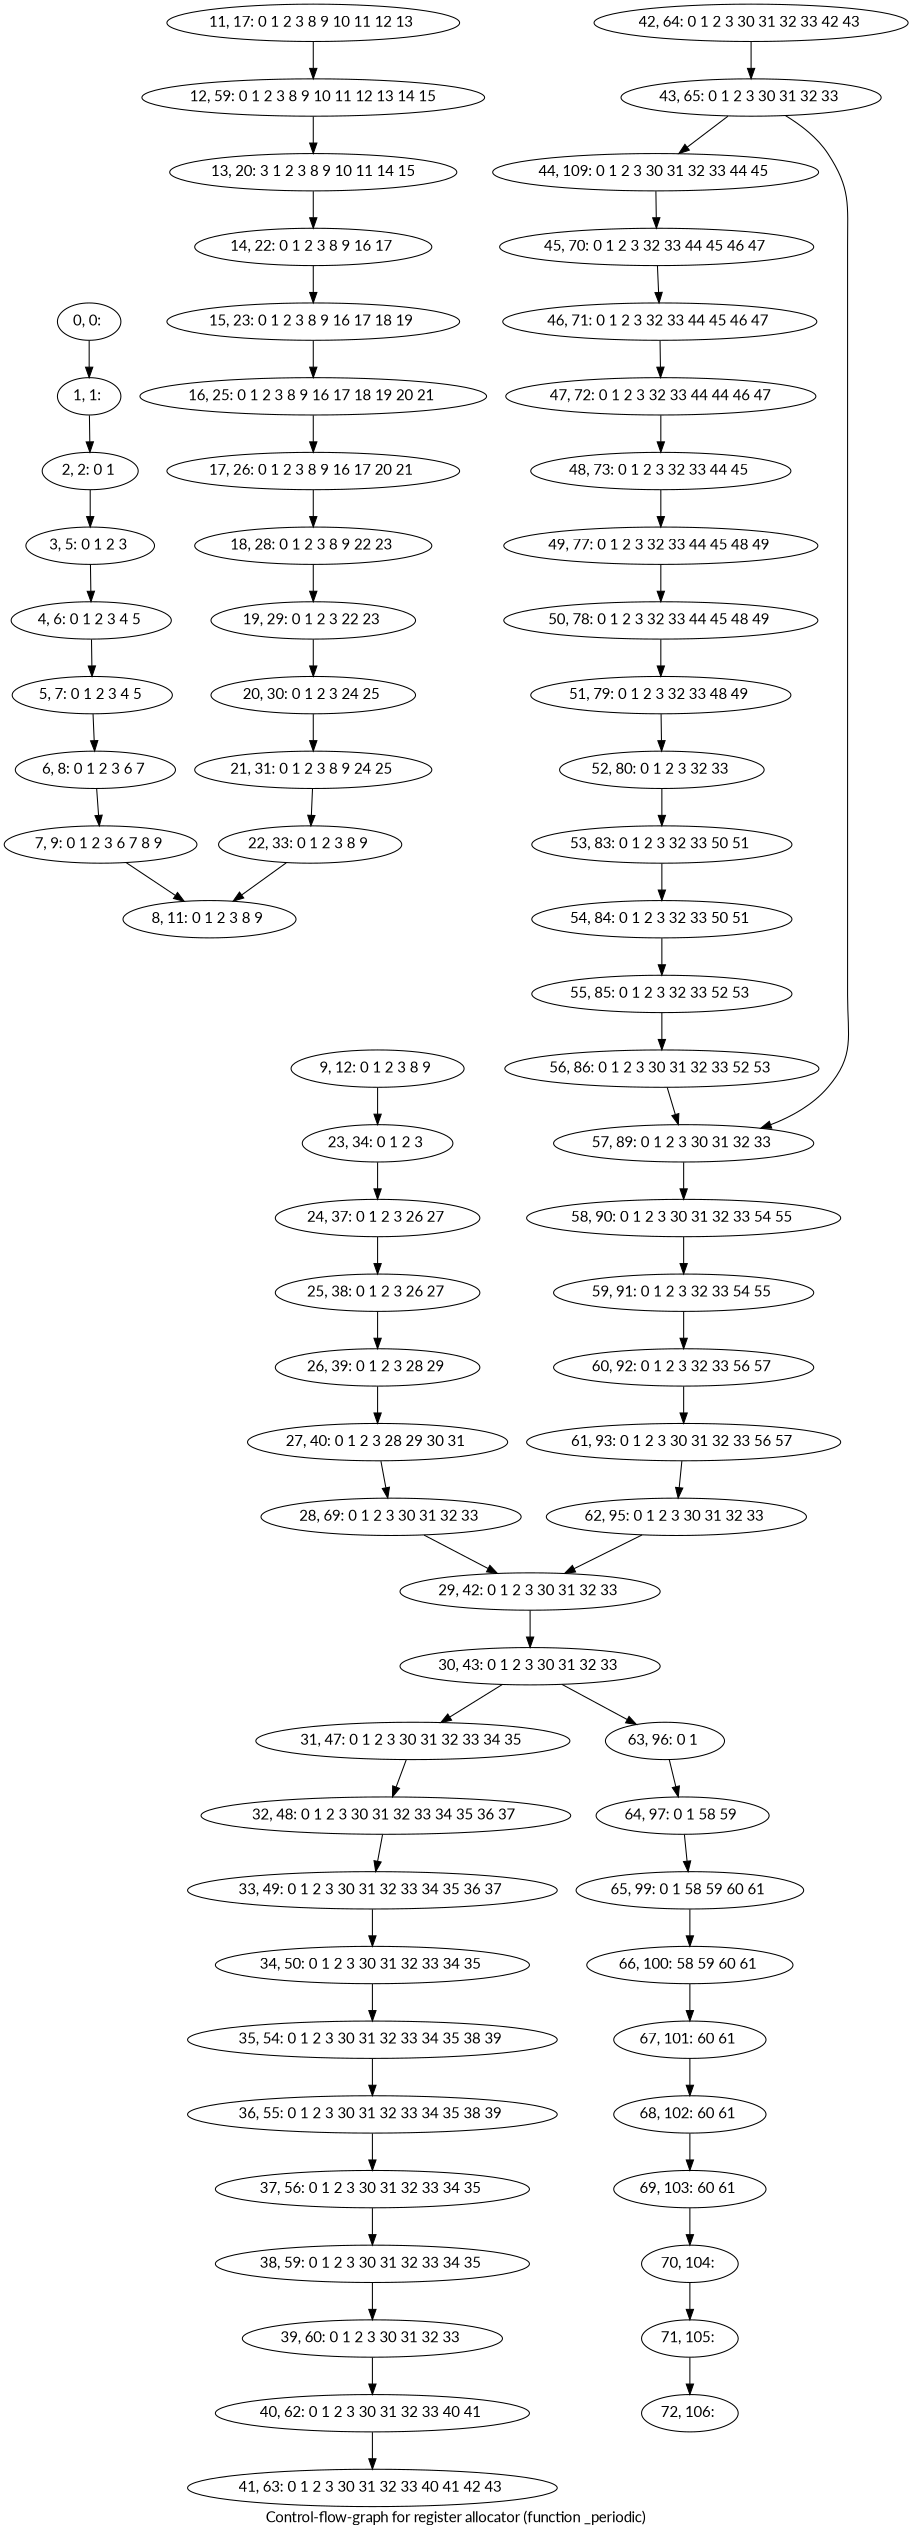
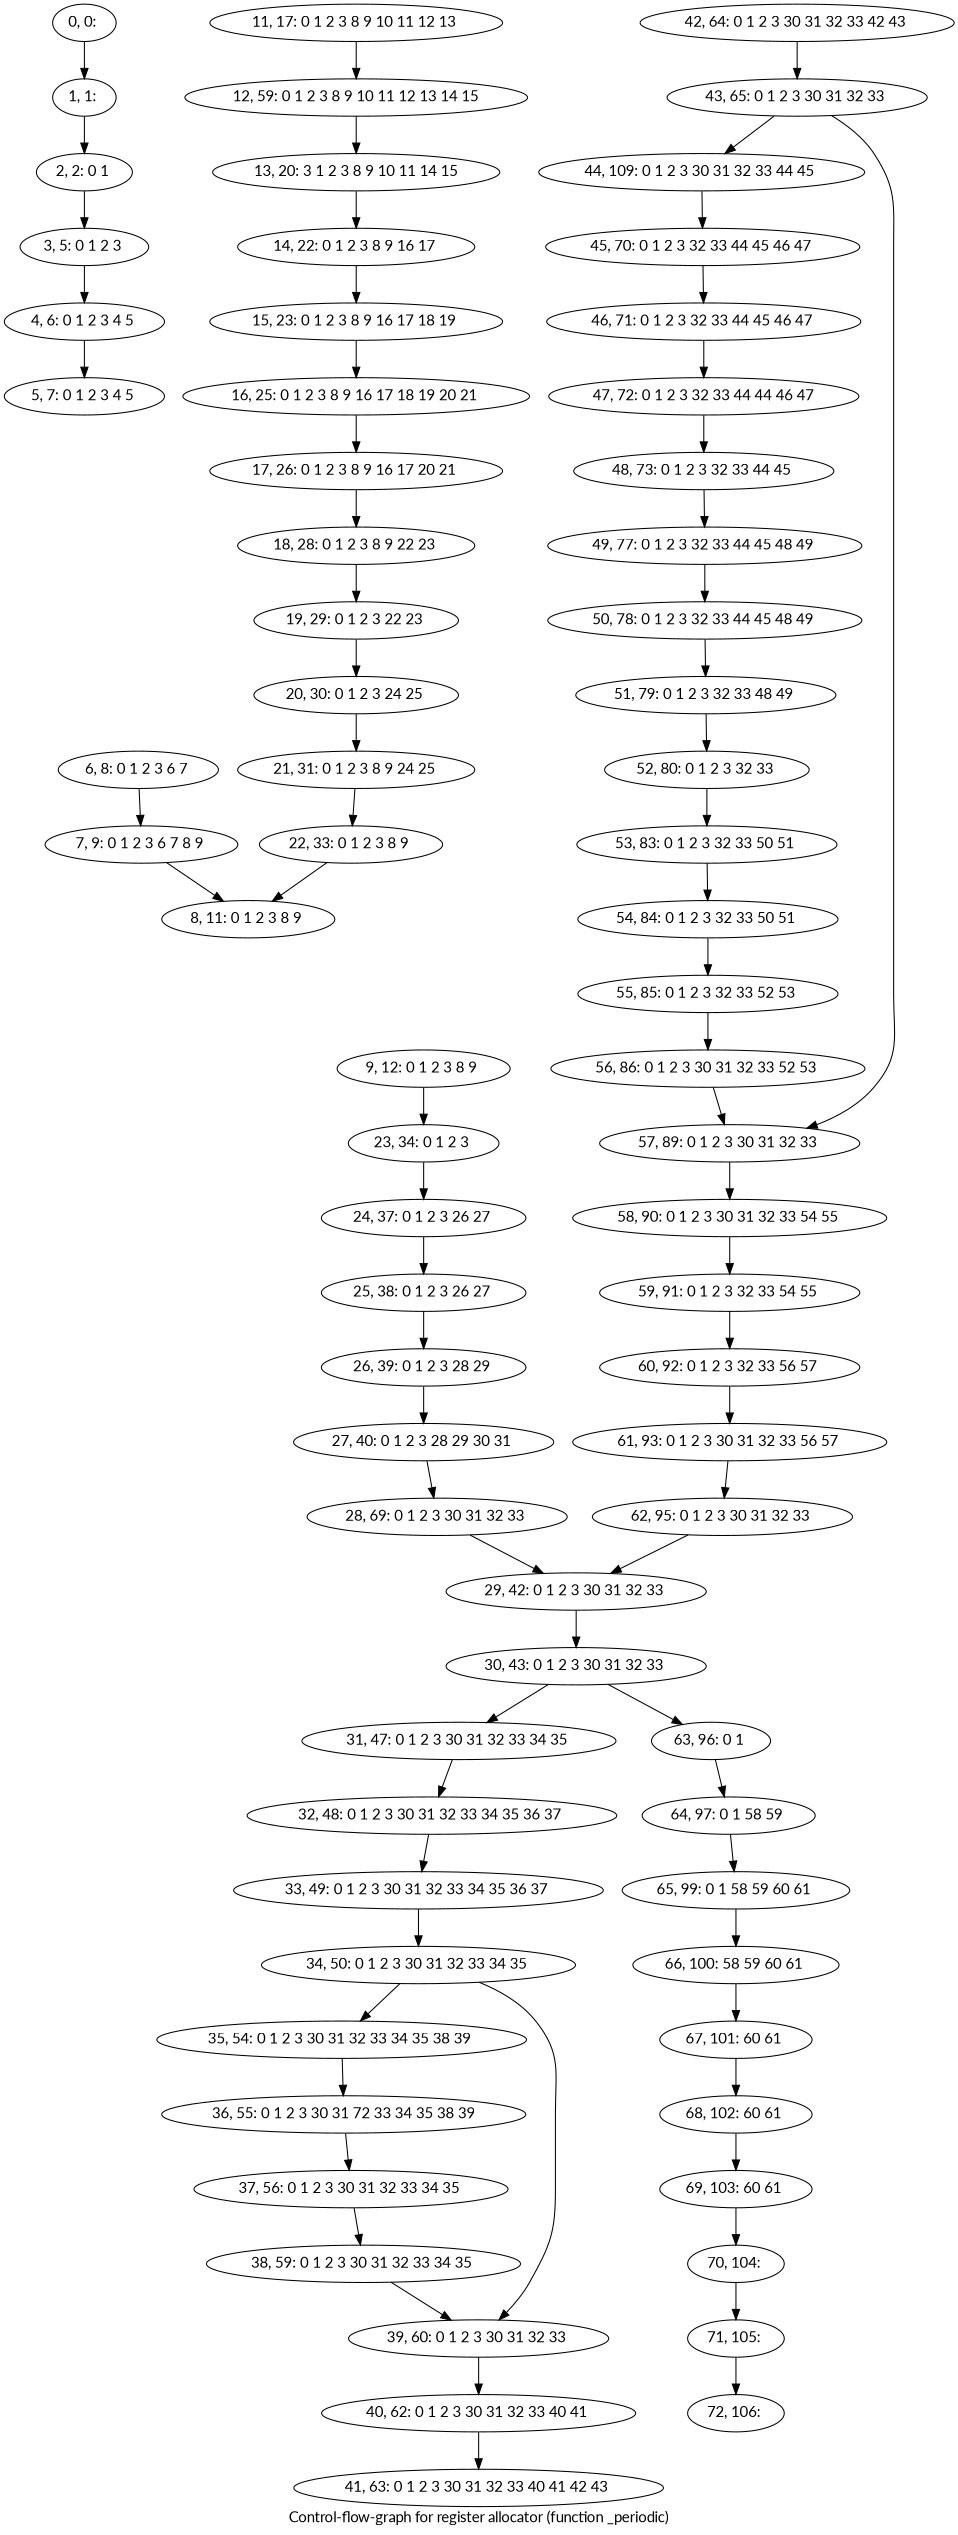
edge "5, 7: 0 1 2 3 4 5" -> "6, 8: 0 1 2 3 6 7": removed
node "36, 55: 0 1 2 3 30 31 32 33 34 35 38 39": label "36, 55: 0 1 2 3 30 31 32 33 34 35 38 39" -> "36, 55: 0 1 2 3 30 31 72 33 34 35 38 39"
edge "34, 50: 0 1 2 3 30 31 32 33 34 35" -> "39, 60: 0 1 2 3 30 31 32 33": added
